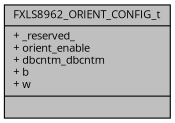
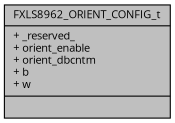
node "FXLS8962_ORIENT_CONFIG_t": text "+ dbcntm_dbcntm" -> "+ orient_dbcntm"
